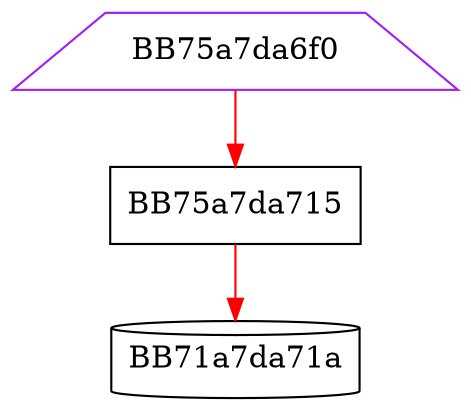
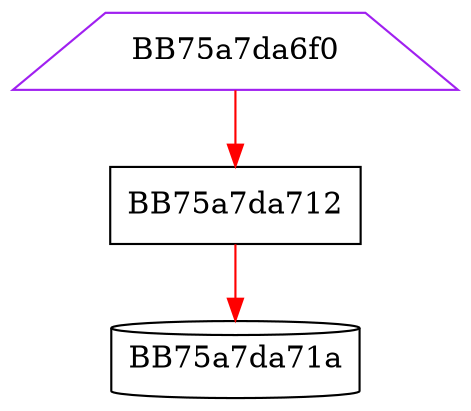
node "BB75a7da715": label "BB75a7da715" -> "BB75a7da712"
node "BB71a7da71a": label "BB71a7da71a" -> "BB75a7da71a"
